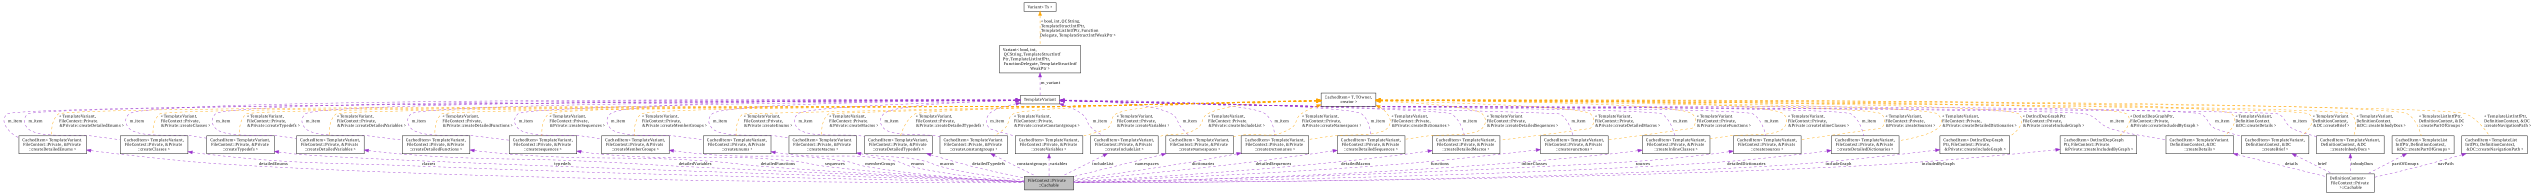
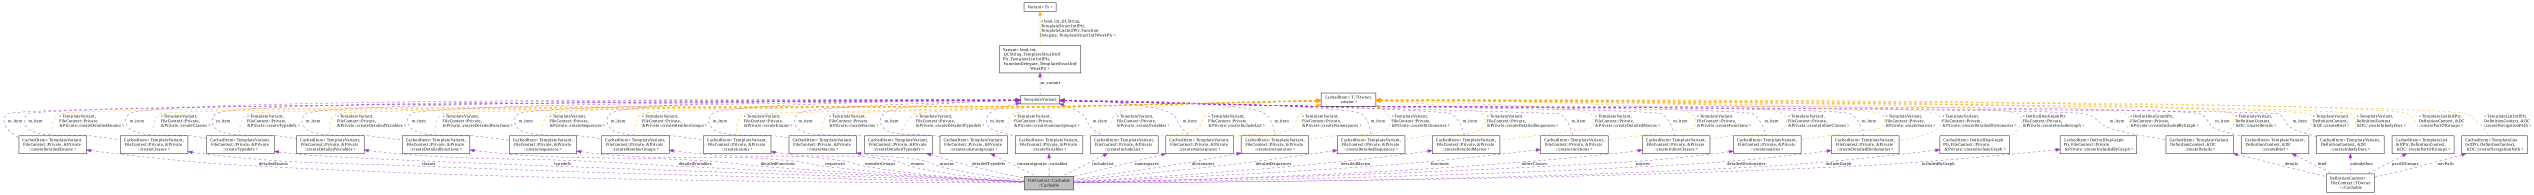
node "FileContext::Private ::Cachable": label "FileContext::Private ::Cachable" -> "FileContext::Cachable ::Cachable"
node "DefinitionContext< FileContext::Private >::Cachable": label "DefinitionContext< FileContext::Private >::Cachable" -> "DefinitionContext< FileContext::TOwner >::Cachable"
